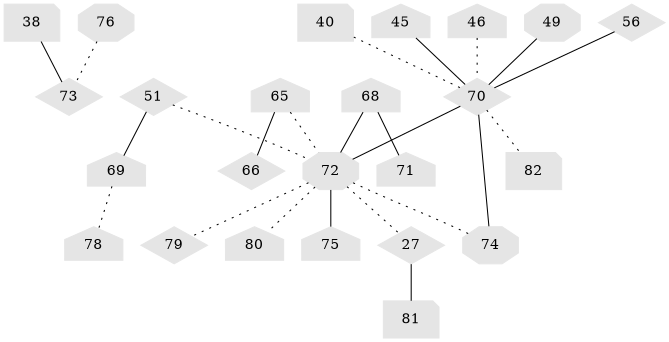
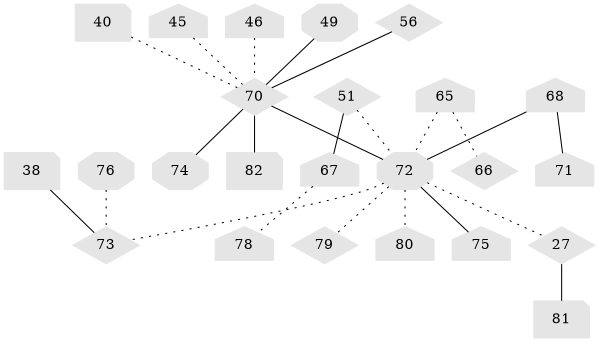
edge "45" -- "70": style solid -> dotted
edge "70" -- "82": style dotted -> solid
edge "65" -- "66": style solid -> dotted
node "69": label "69" -> "67"
edge "72" -- "74": now "72" -- "73"
